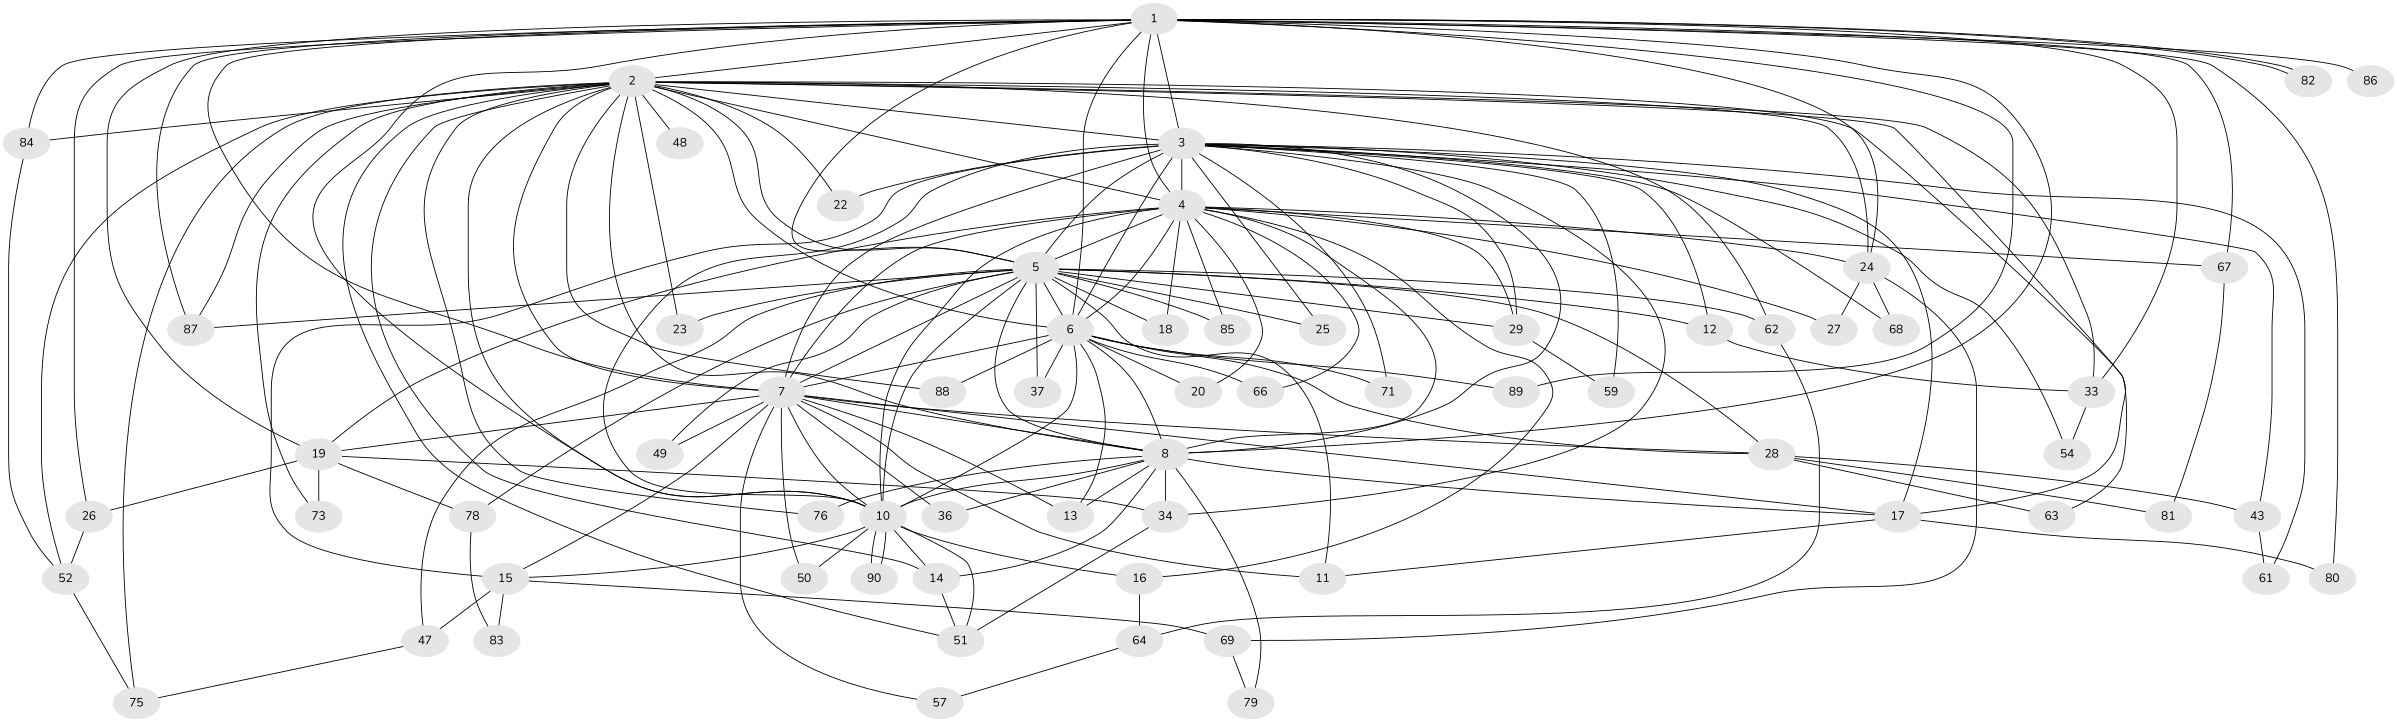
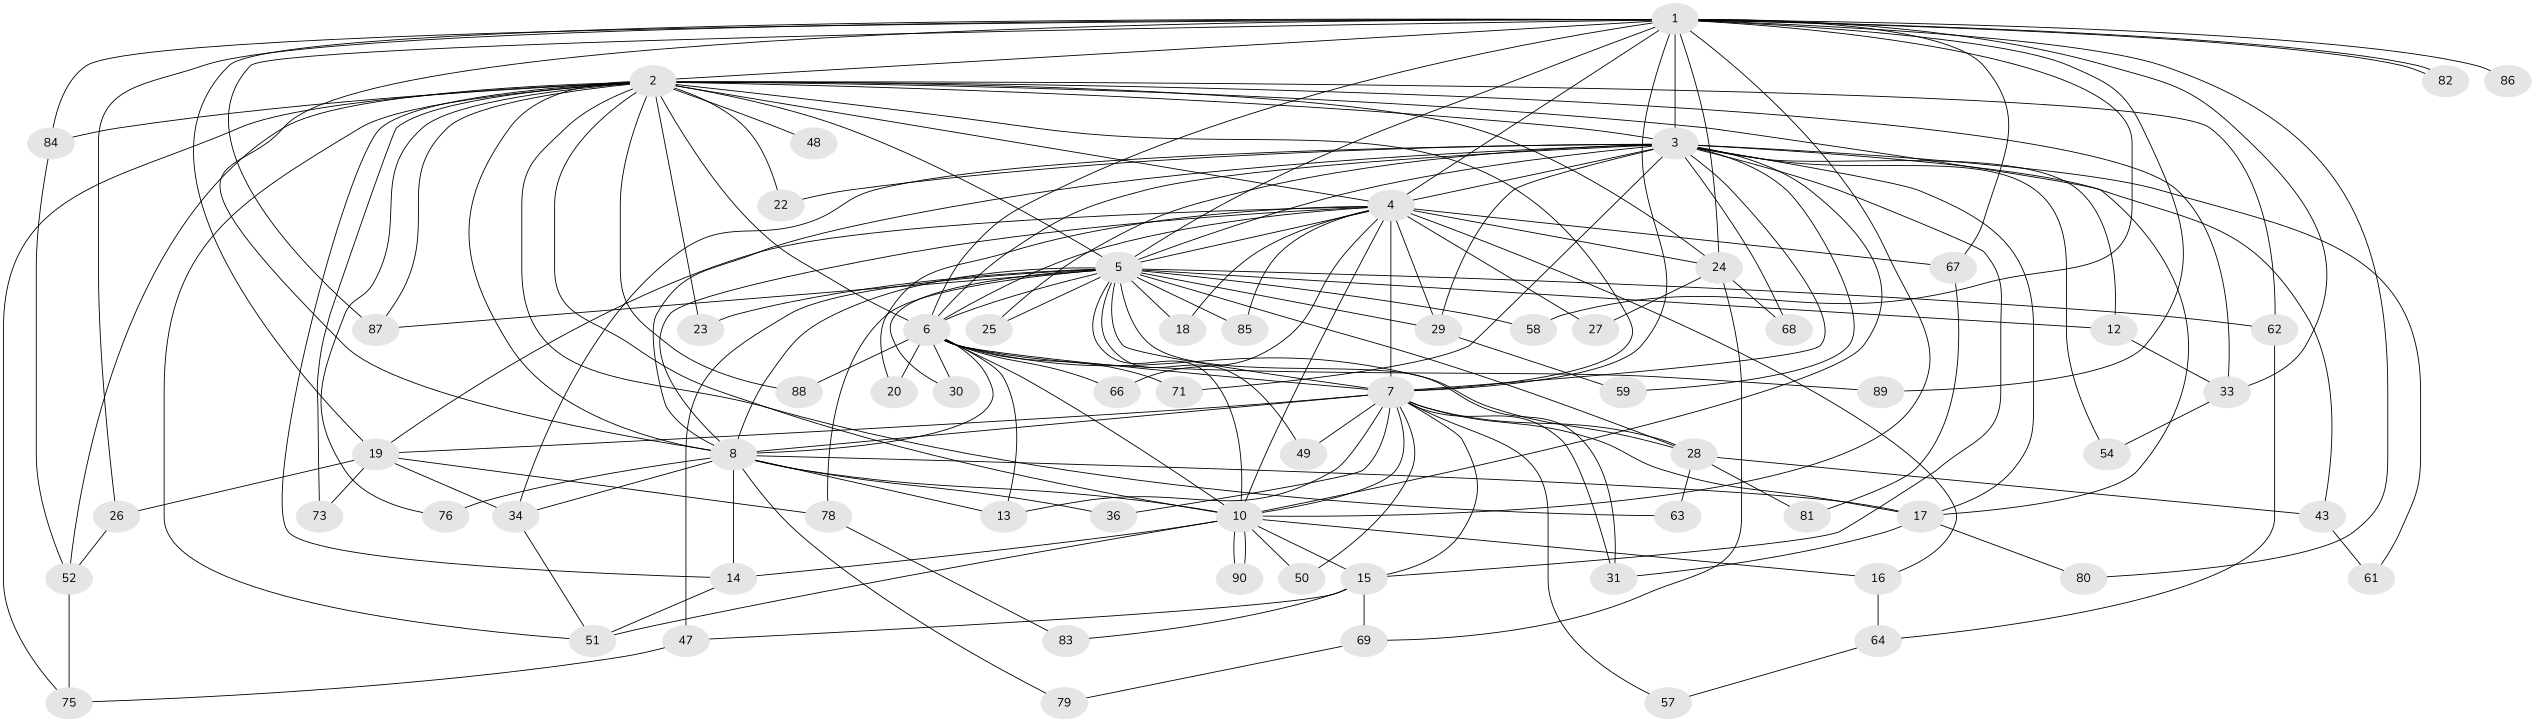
node "58": added
node "37": label "37" -> "30"
node "11": label "11" -> "31"
